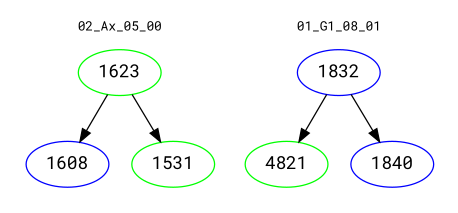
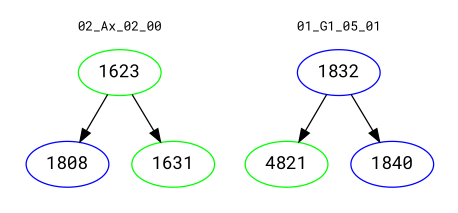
cluster "02_Ax_05_00": label "02_Ax_05_00" -> "02_Ax_02_00"
cluster "01_G1_08_01": label "01_G1_08_01" -> "01_G1_05_01"
node "1608": label "1608" -> "1808"
node "1531": label "1531" -> "1631"
